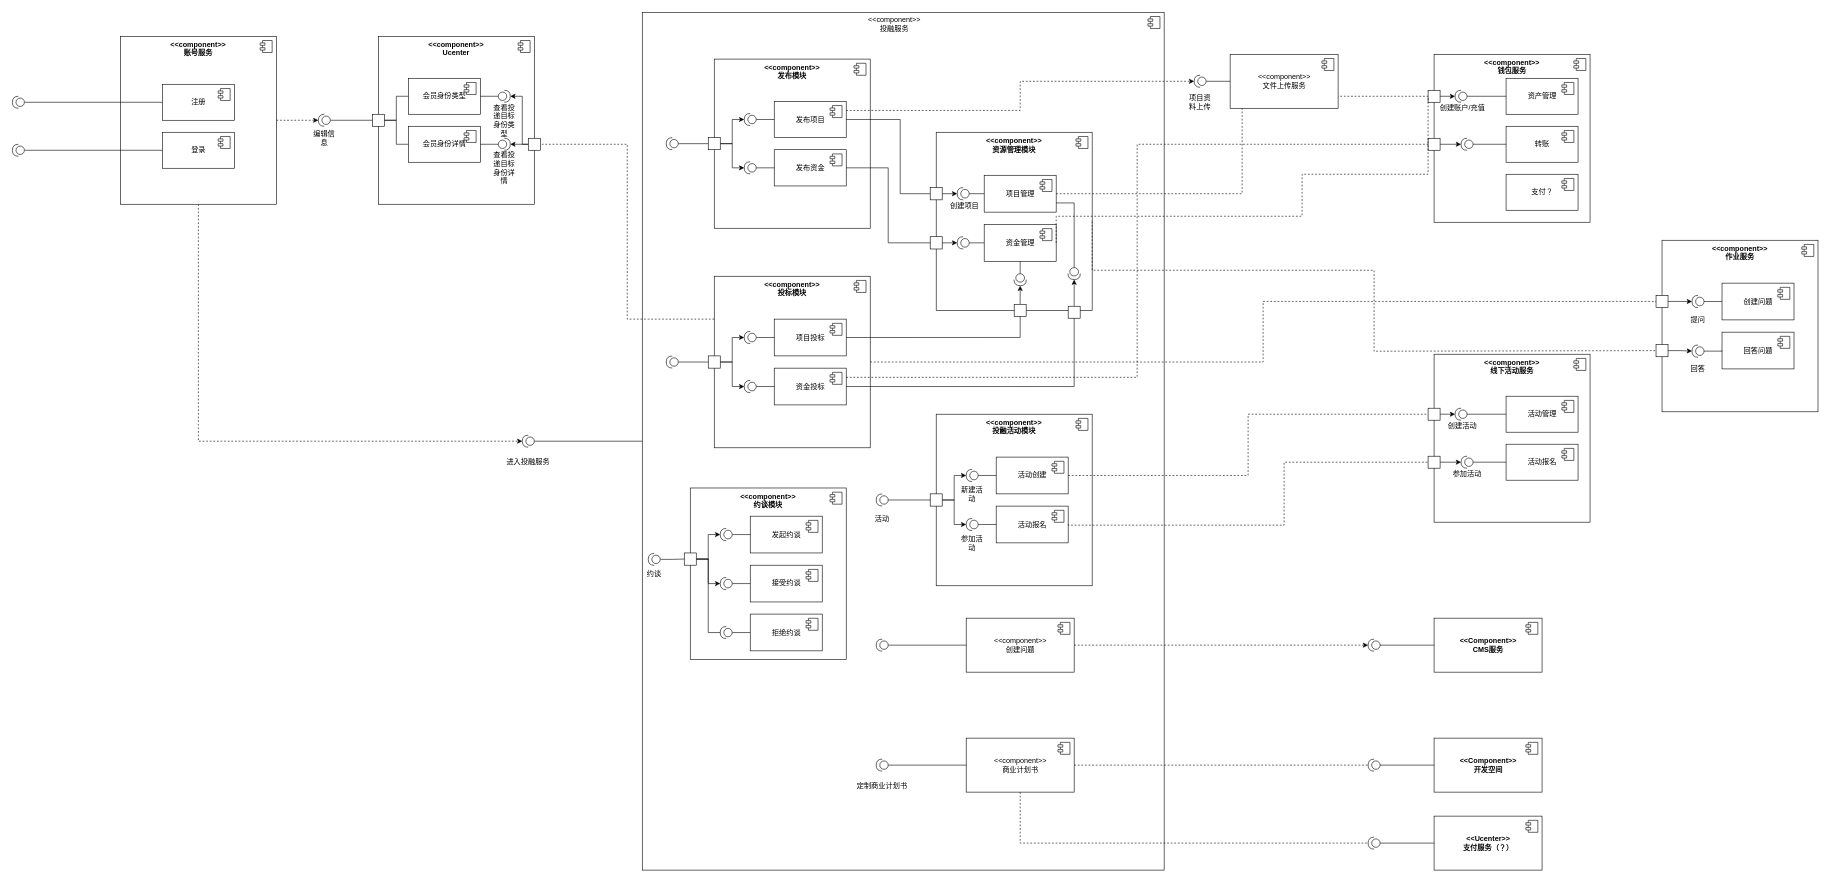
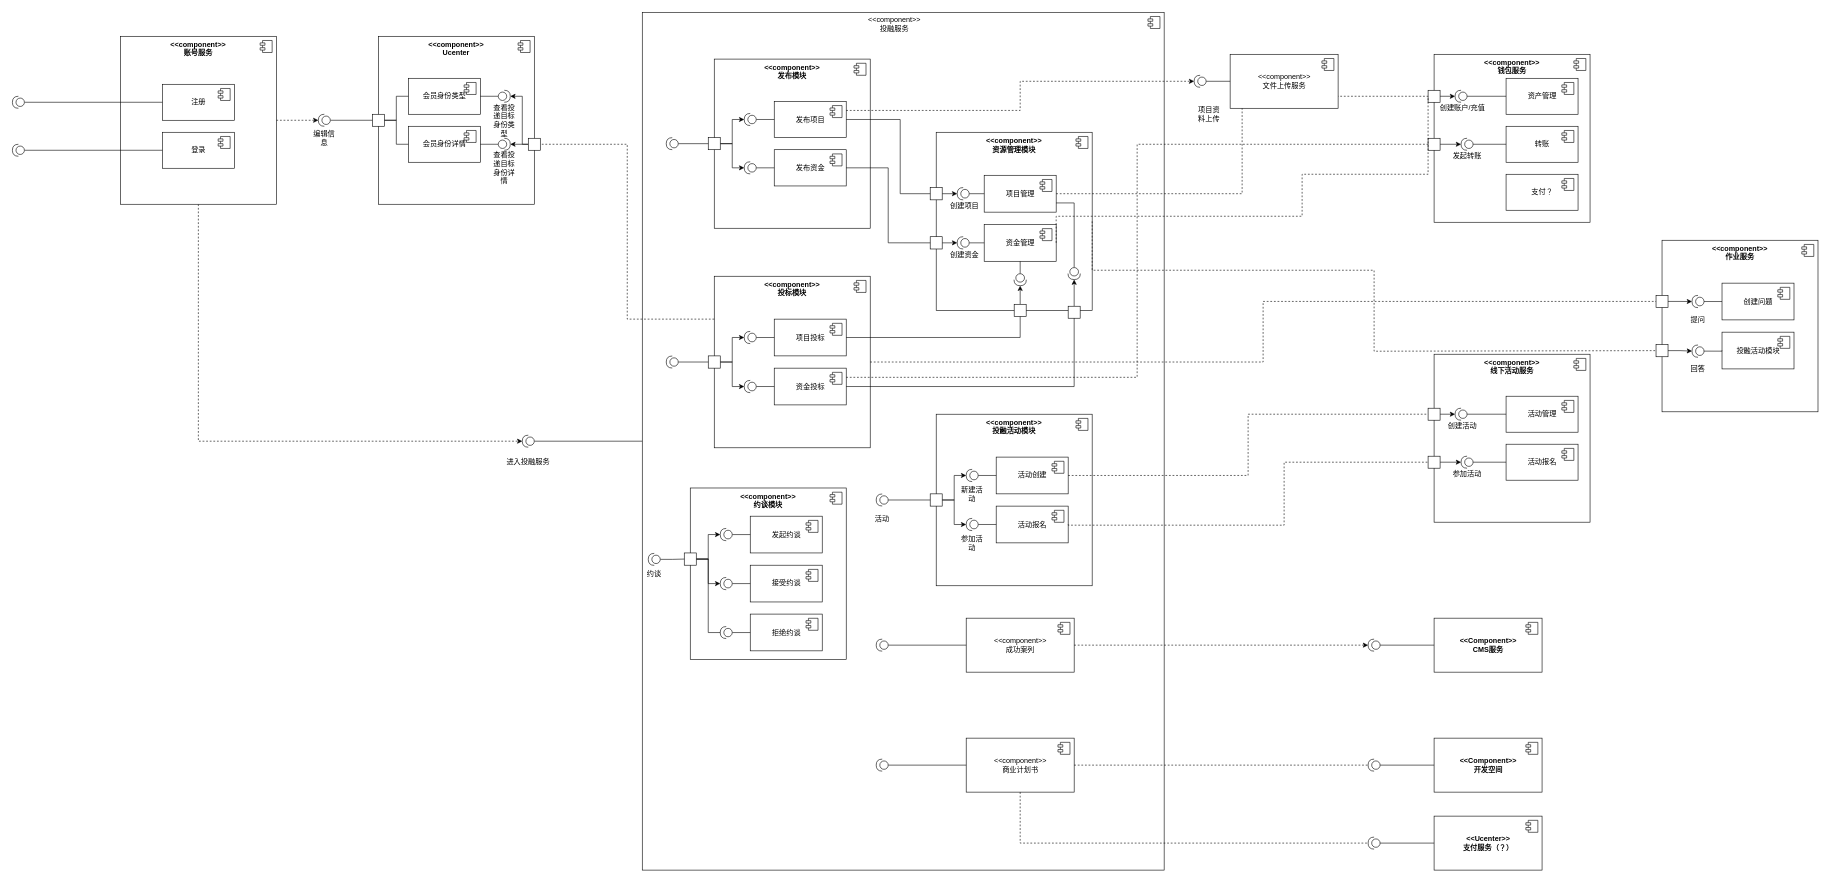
node "项目资料上传": moved (1200, 102) -> (1209, 114)
node "发起转账": added
node "创建资金": added
node "回答问题": label "回答问题" -> "投融活动模块"
node "<<component>> 创建问题": label "<<component>> 创建问题" -> "<<component>> 成功案列"
node "定制商业计划书": removed
